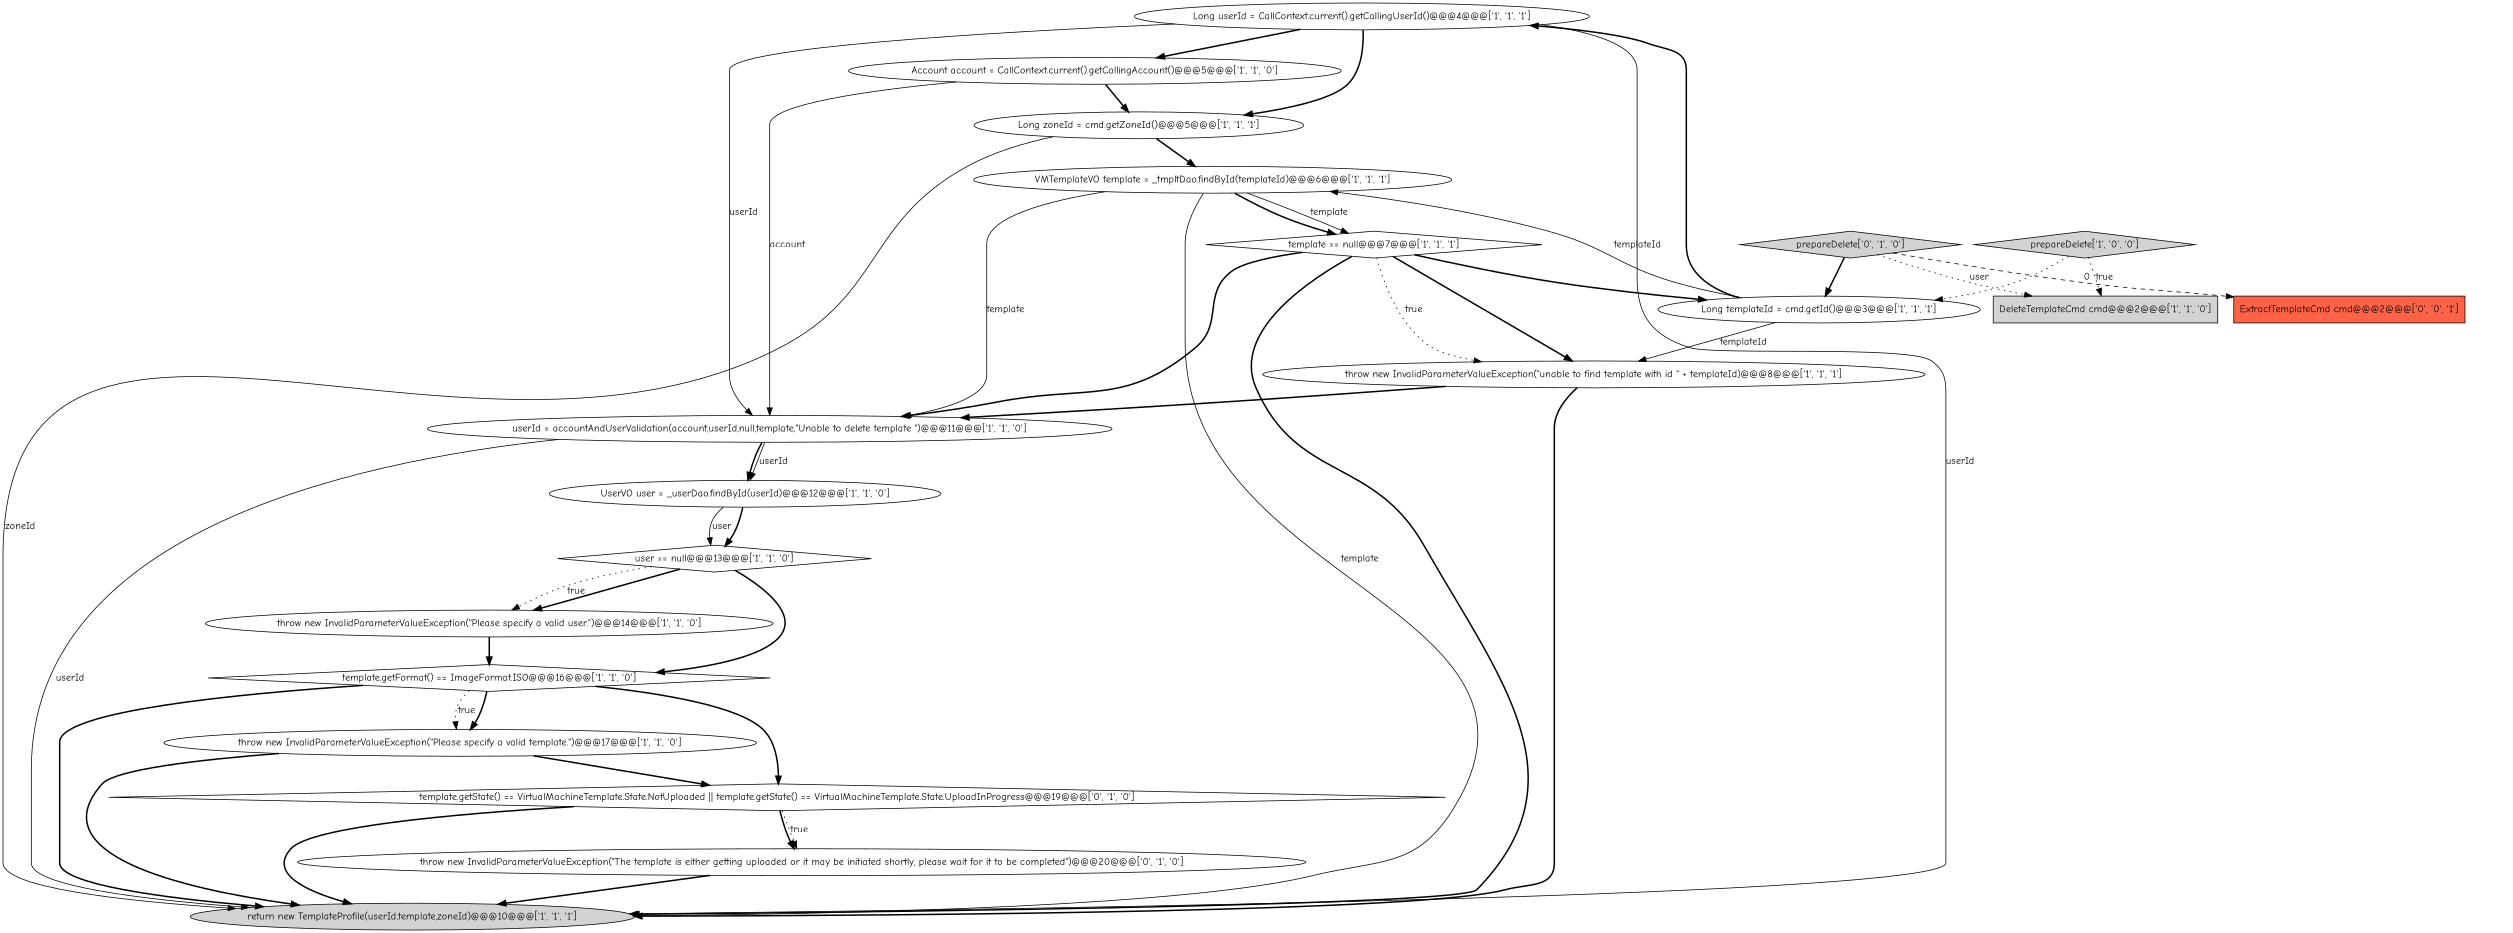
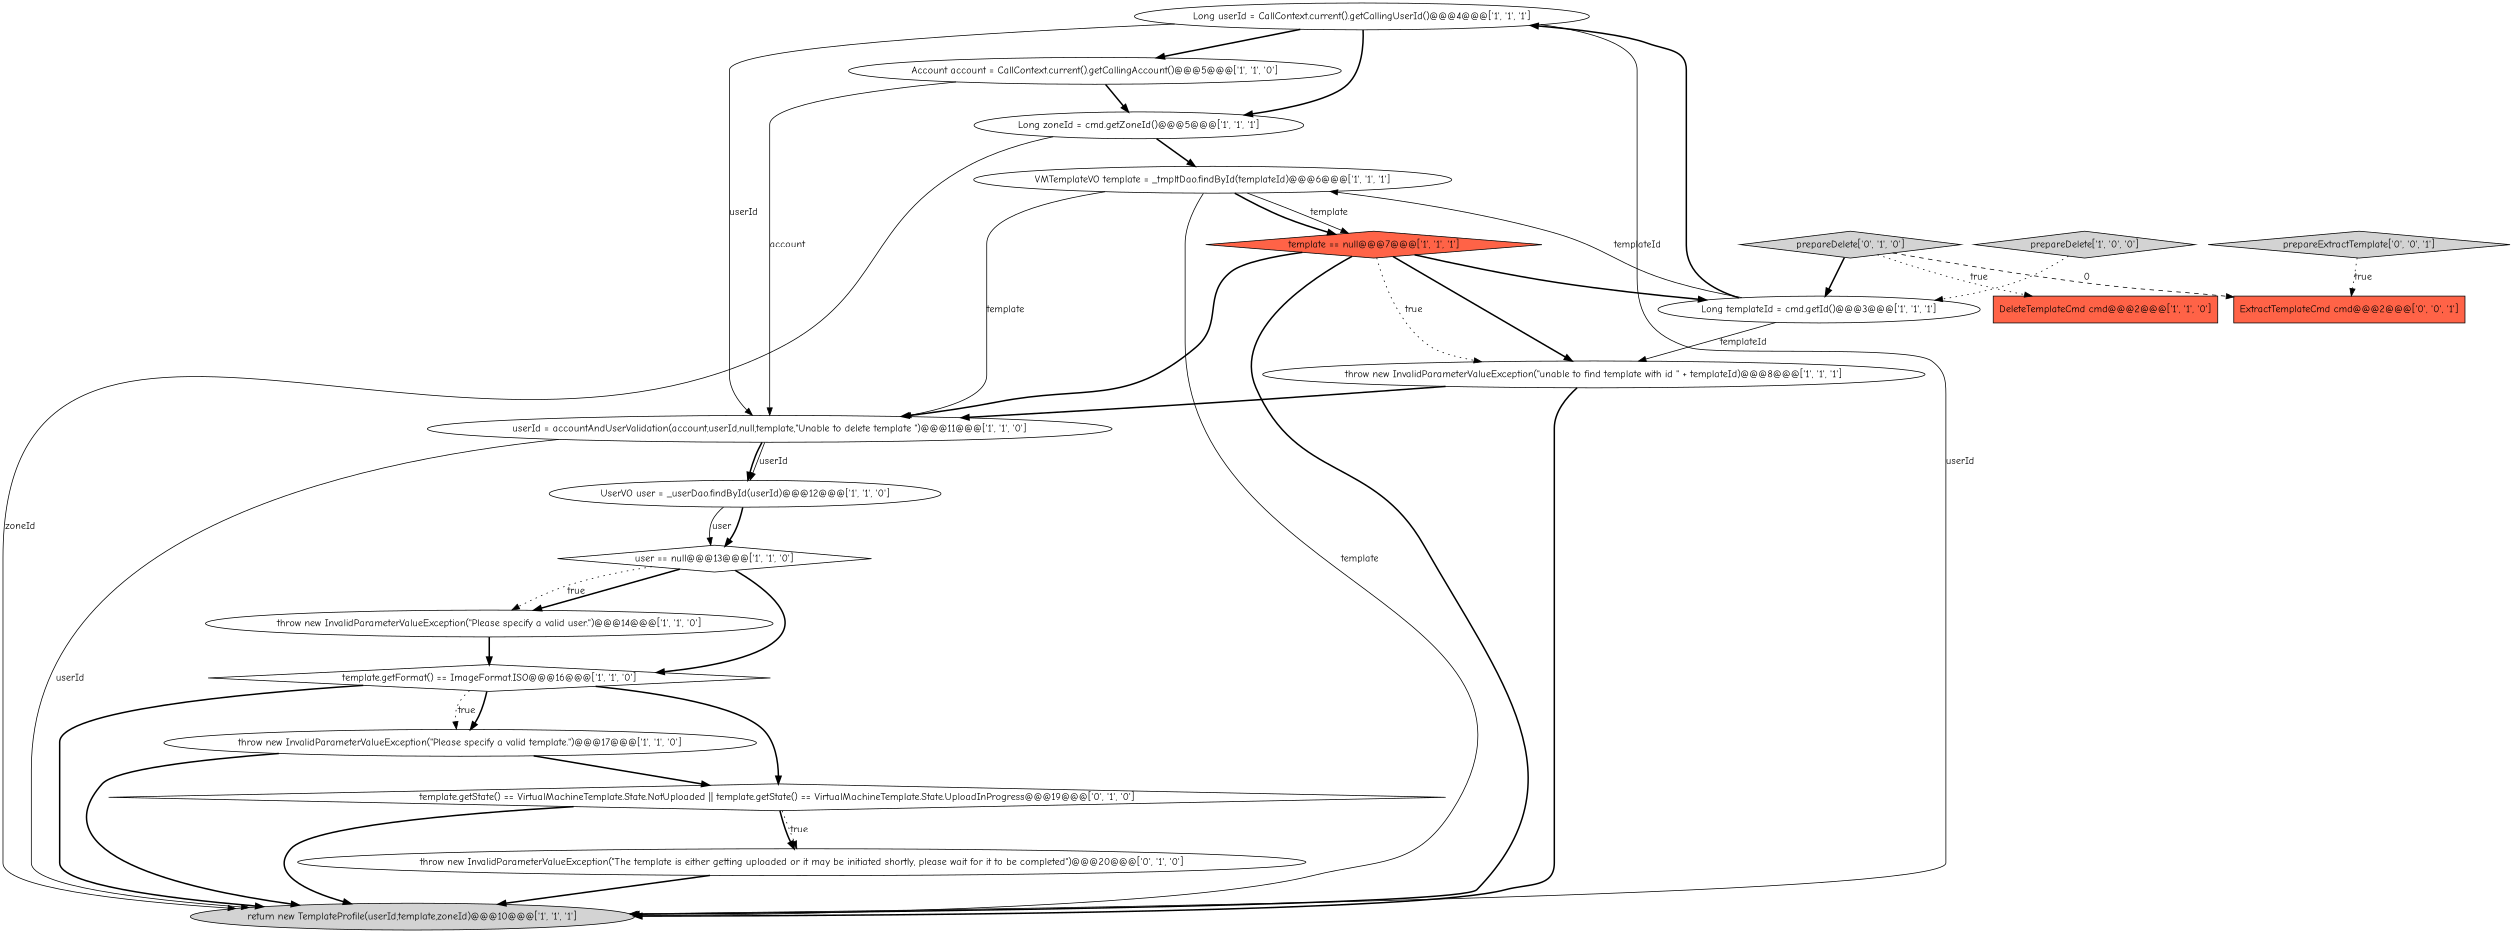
node "template == null@@@7@@@['1', '1', '1']": fillcolor white -> tomato
node "prepareExtractTemplate['0', '0', '1']": added
edge "prepareDelete['1', '0', '0']" -> "DeleteTemplateCmd cmd@@@2@@@['1', '1', '0']": removed, label "true"
edge "prepareDelete['0', '1', '0']" -> "DeleteTemplateCmd cmd@@@2@@@['1', '1', '0']": label "user" -> "true"
node "DeleteTemplateCmd cmd@@@2@@@['1', '1', '0']": fillcolor lightgray -> tomato
